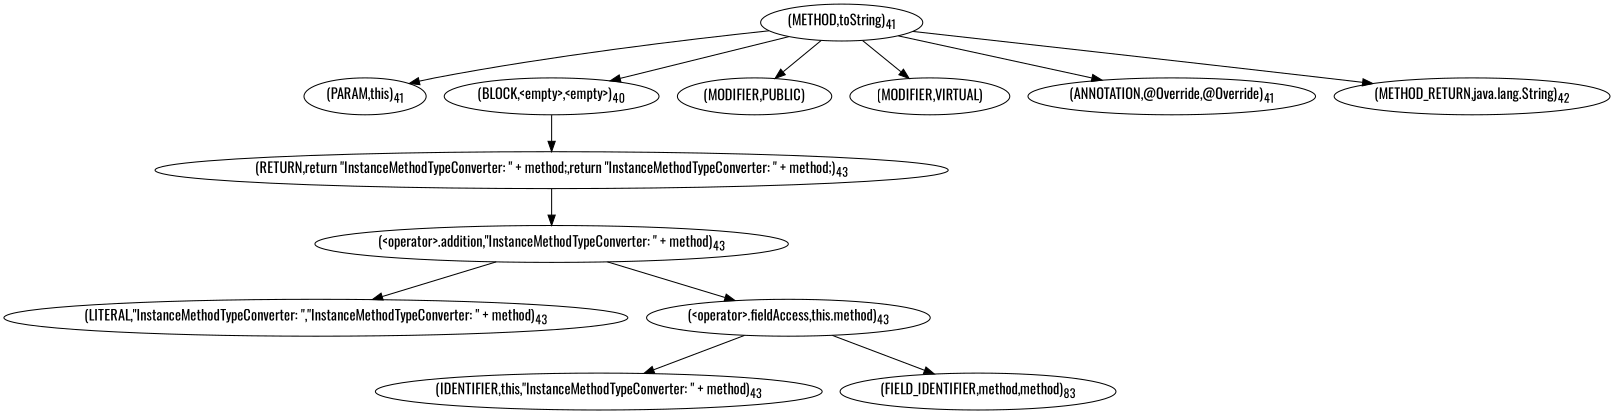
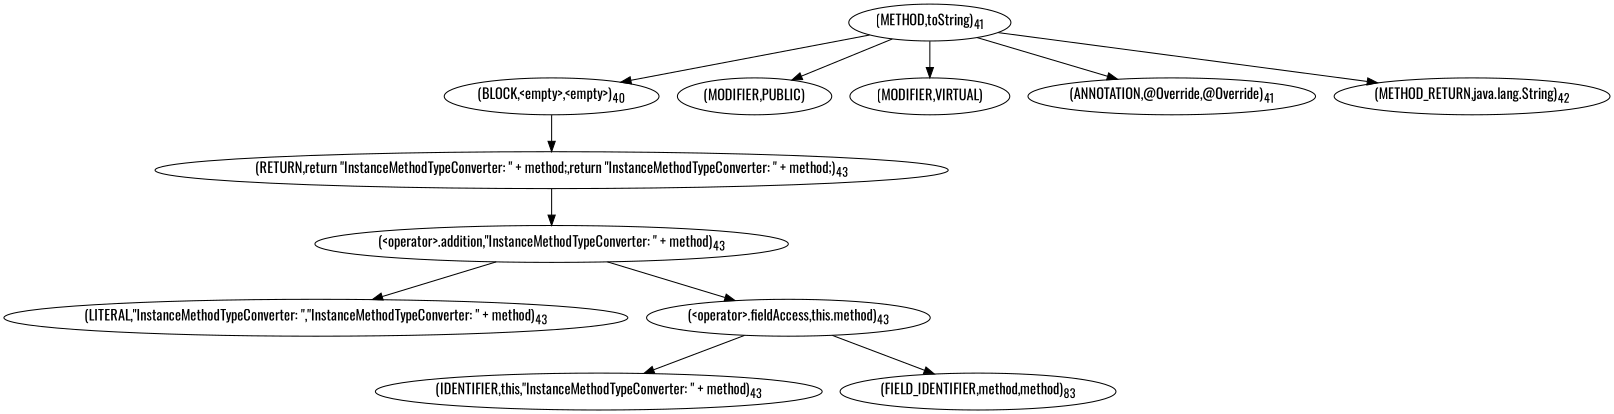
node "(PARAM,this)": removed
